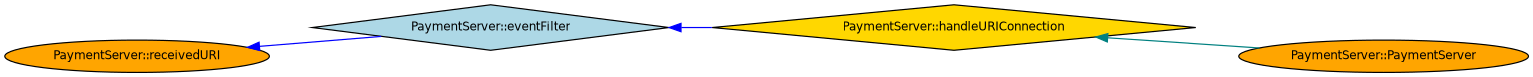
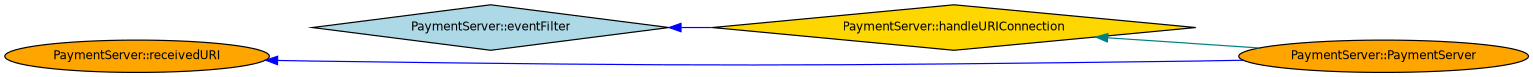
edge "PaymentServer::eventFilter" -> "PaymentServer::receivedURI": now "PaymentServer::PaymentServer" -> "PaymentServer::receivedURI"
